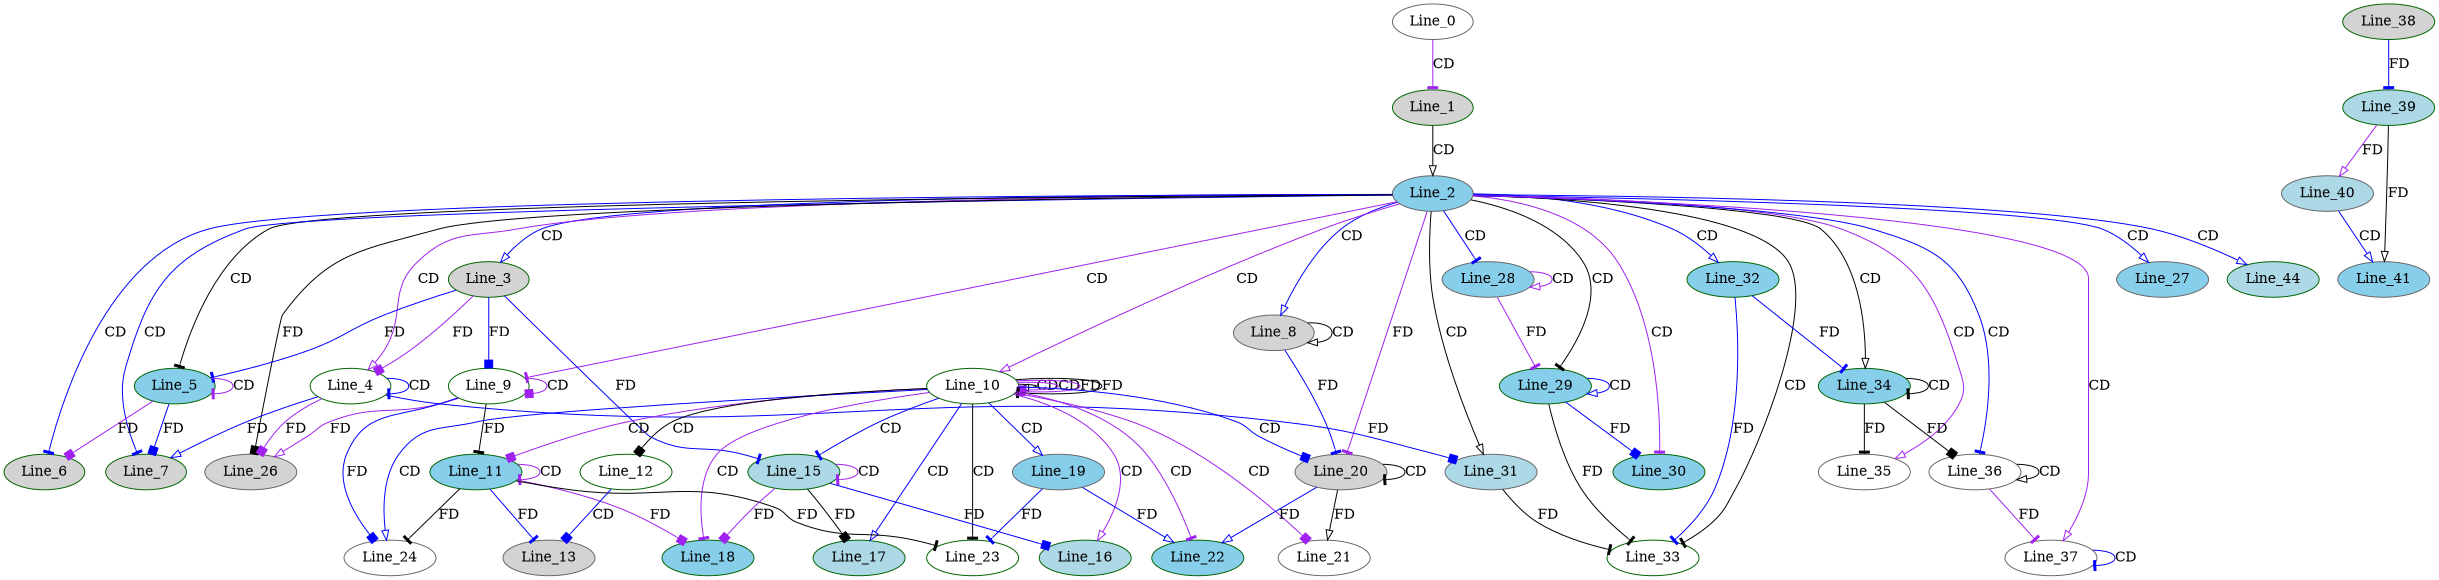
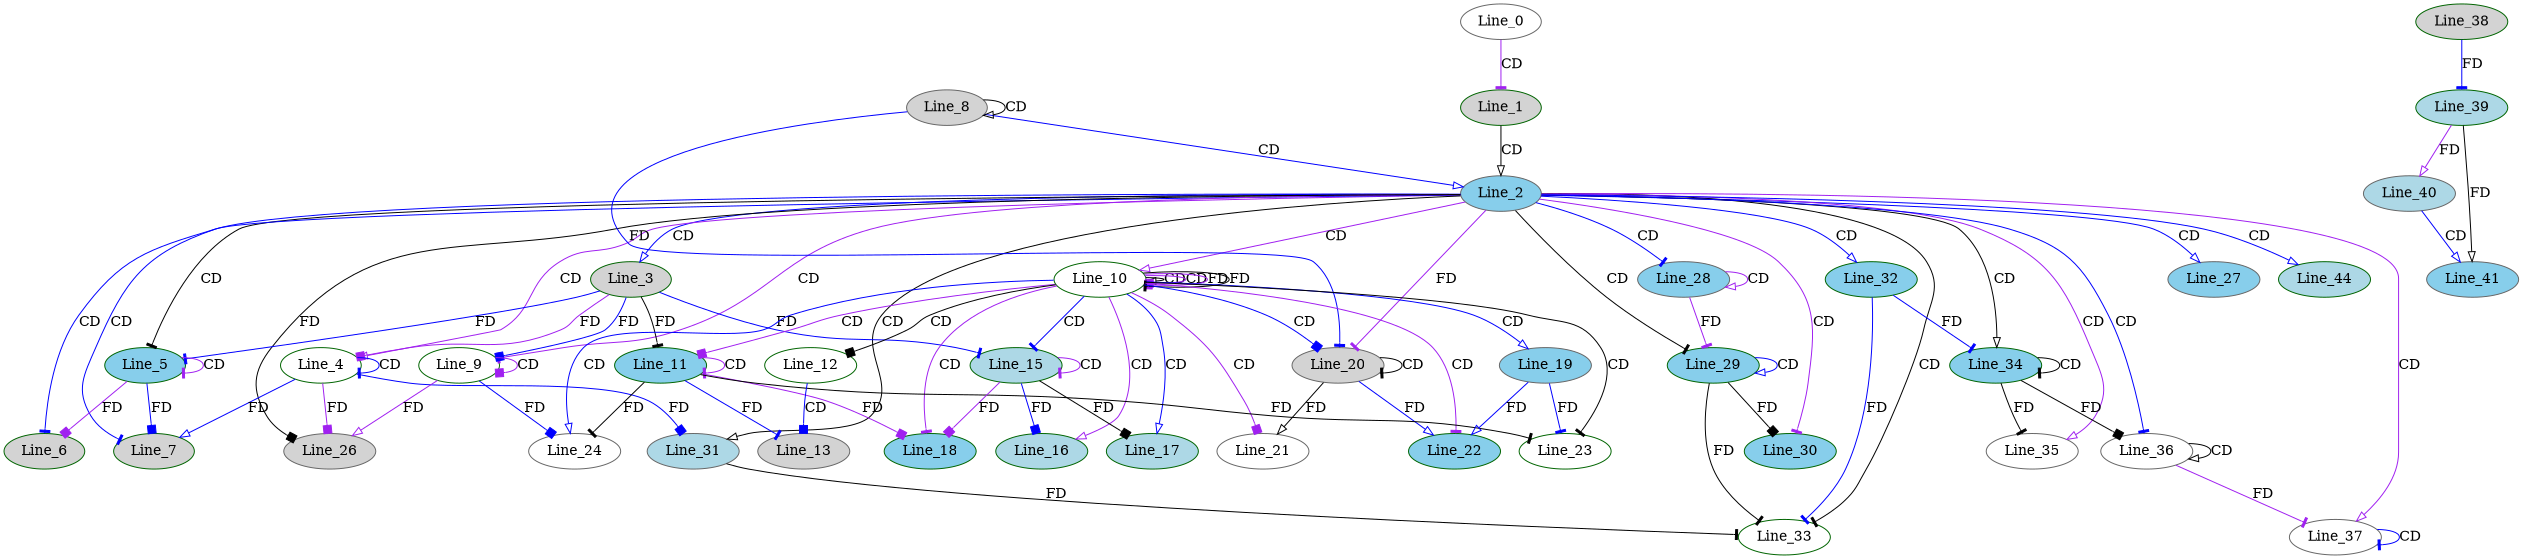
edge "Line_2" -> "Line_8": reversed
edge "Line_29" -> "Line_30": color blue -> black
edge "Line_9" -> "Line_11": now "Line_3" -> "Line_11"
